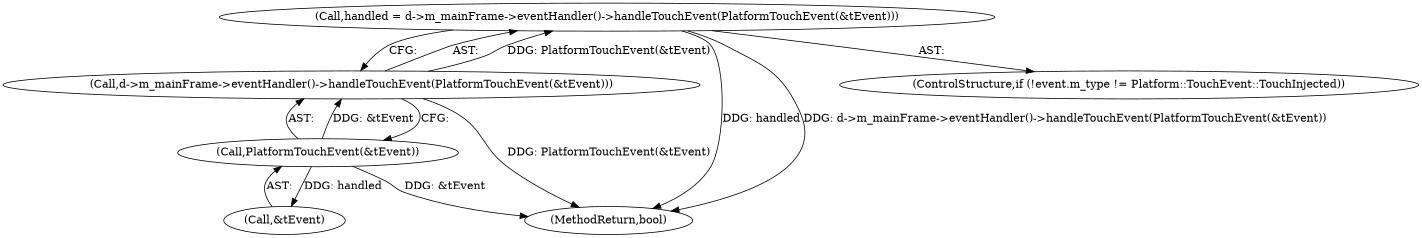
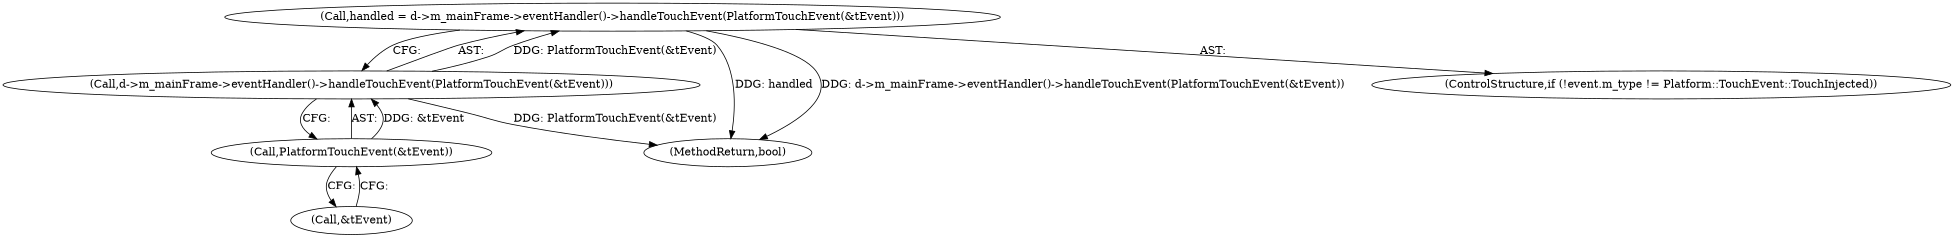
edge "(Call,&tEvent)" -> "(Call,PlatformTouchEvent(&tEvent))": label "AST: " -> "CFG: "
edge "(Call,PlatformTouchEvent(&tEvent))" -> "(Call,&tEvent)": label "DDG: handled" -> "CFG: "
edge "(Call,PlatformTouchEvent(&tEvent))" -> "(MethodReturn,bool)": removed, label "DDG: &tEvent"
